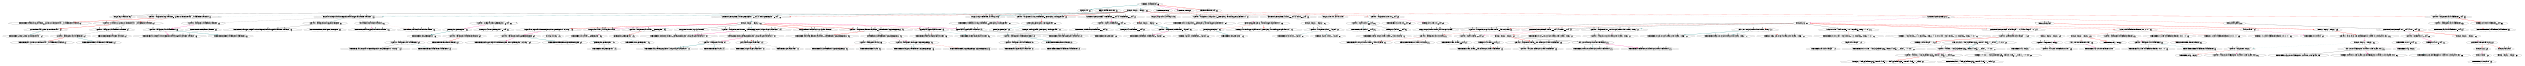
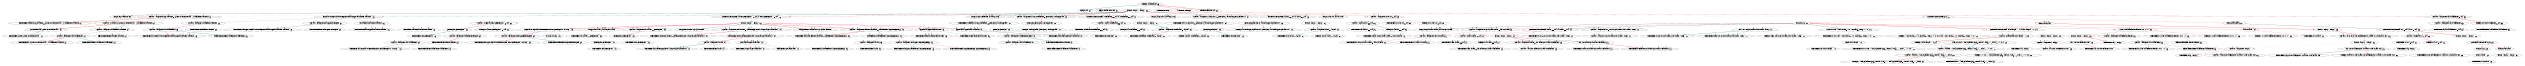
node "(IDENTIFIER,this,appendChild(stacktrace))": removed
